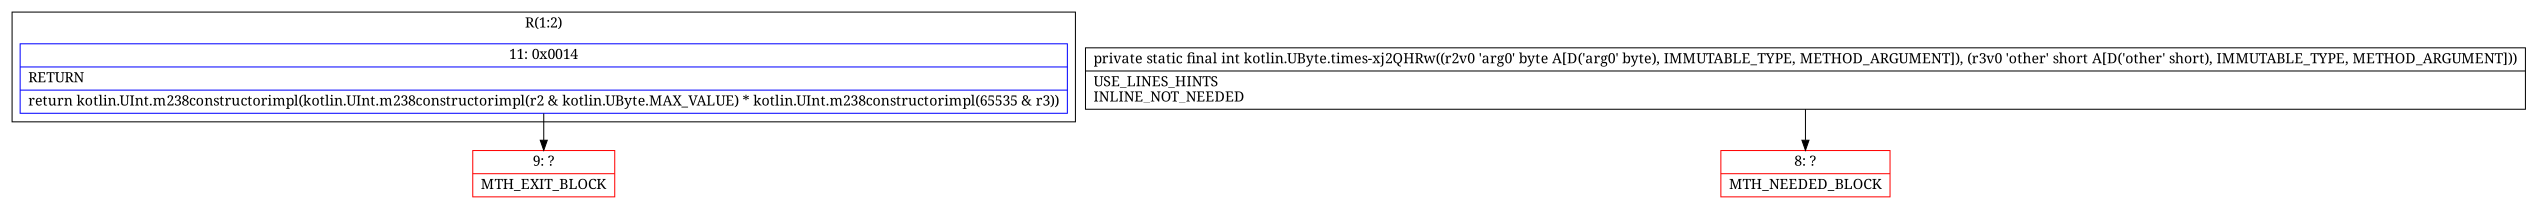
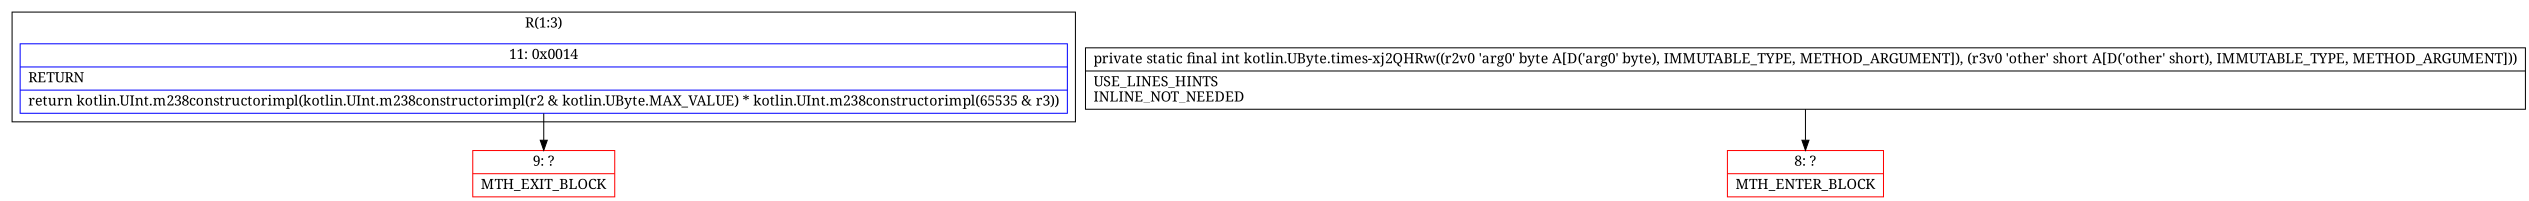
cluster "R(1:2)": label "R(1:2)" -> "R(1:3)"
node "8: ?": text "MTH_NEEDED_BLOCK" -> "MTH_ENTER_BLOCK"
